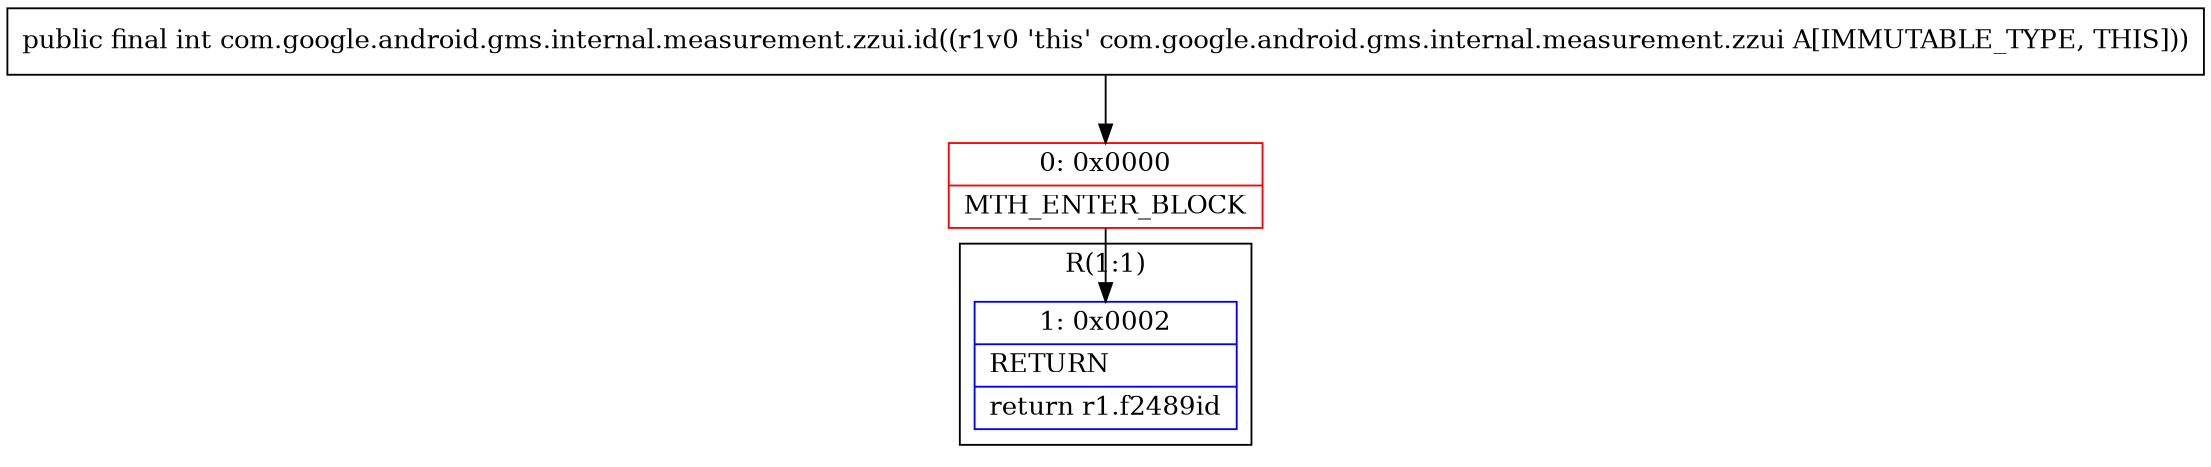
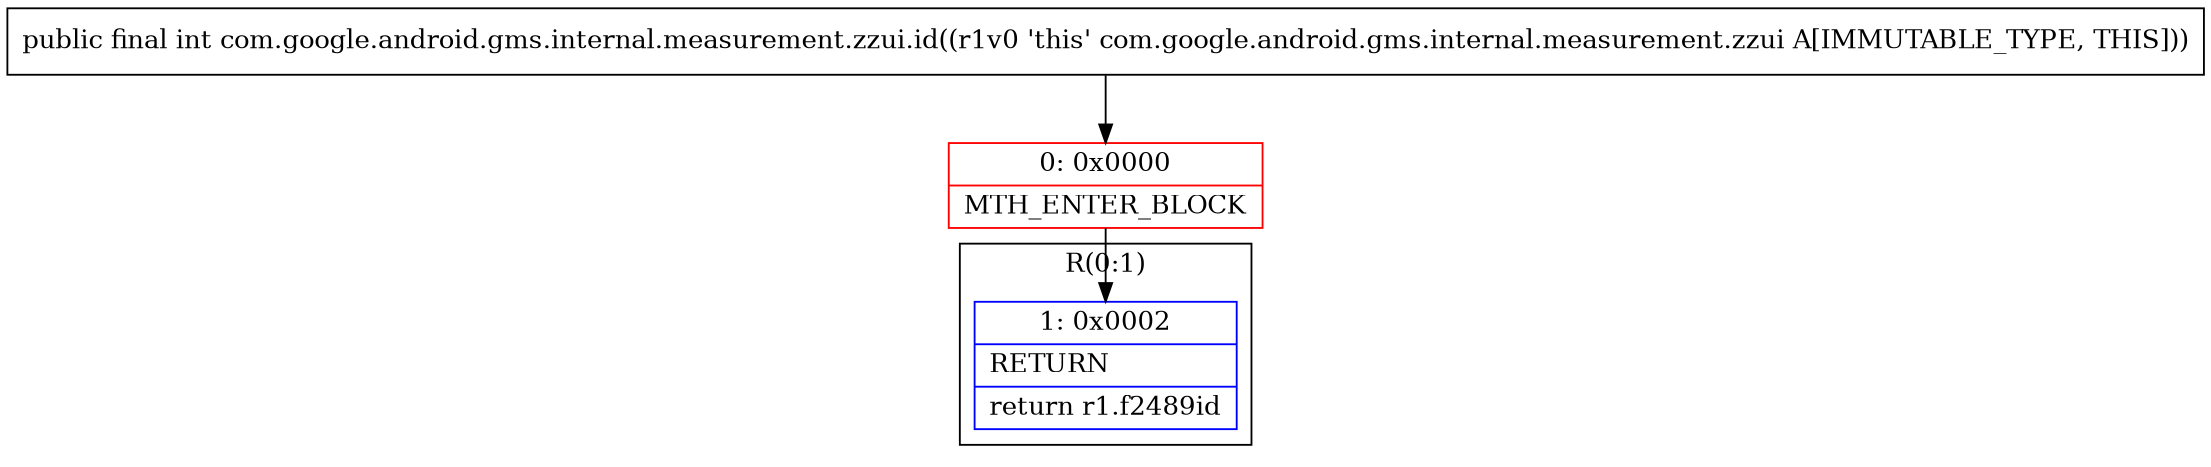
cluster "R(1:1)": label "R(1:1)" -> "R(0:1)"
